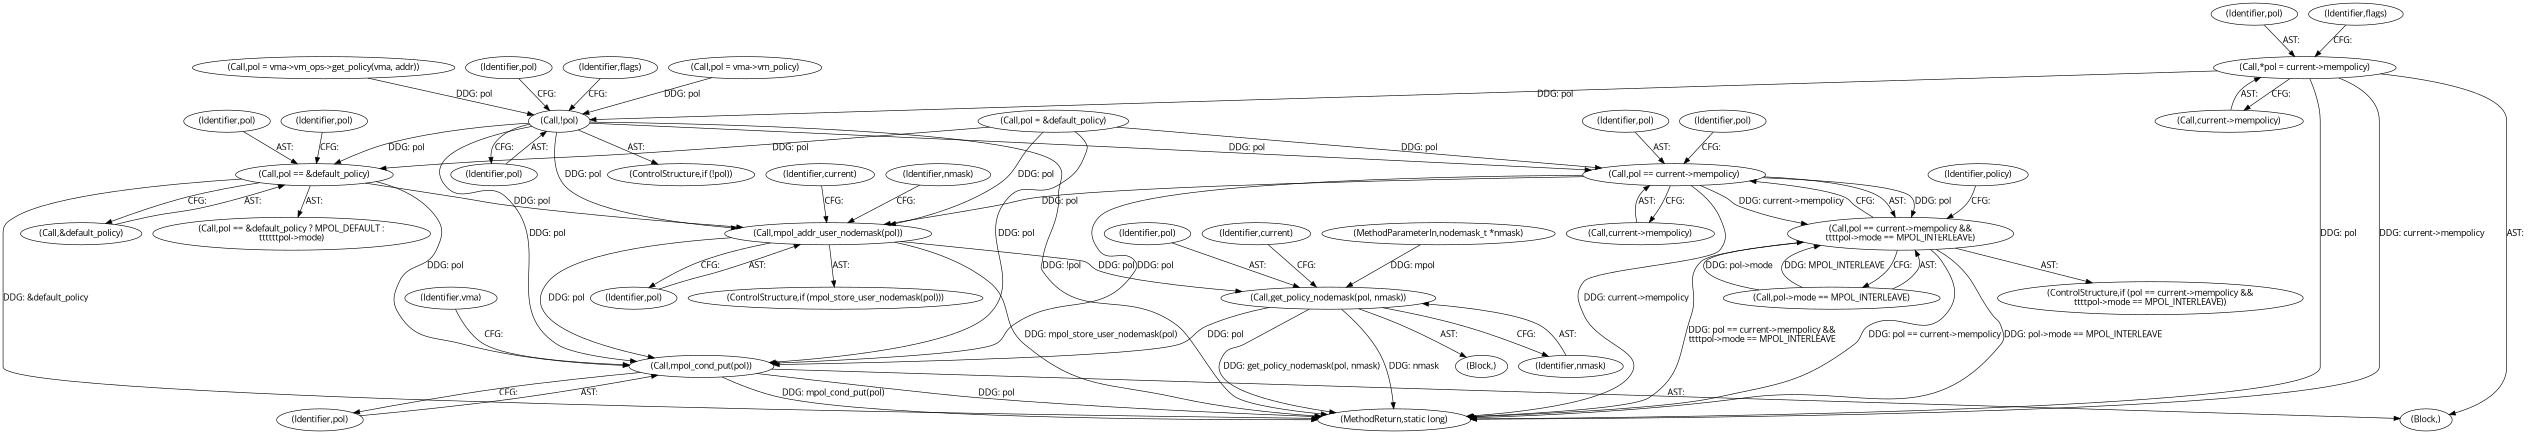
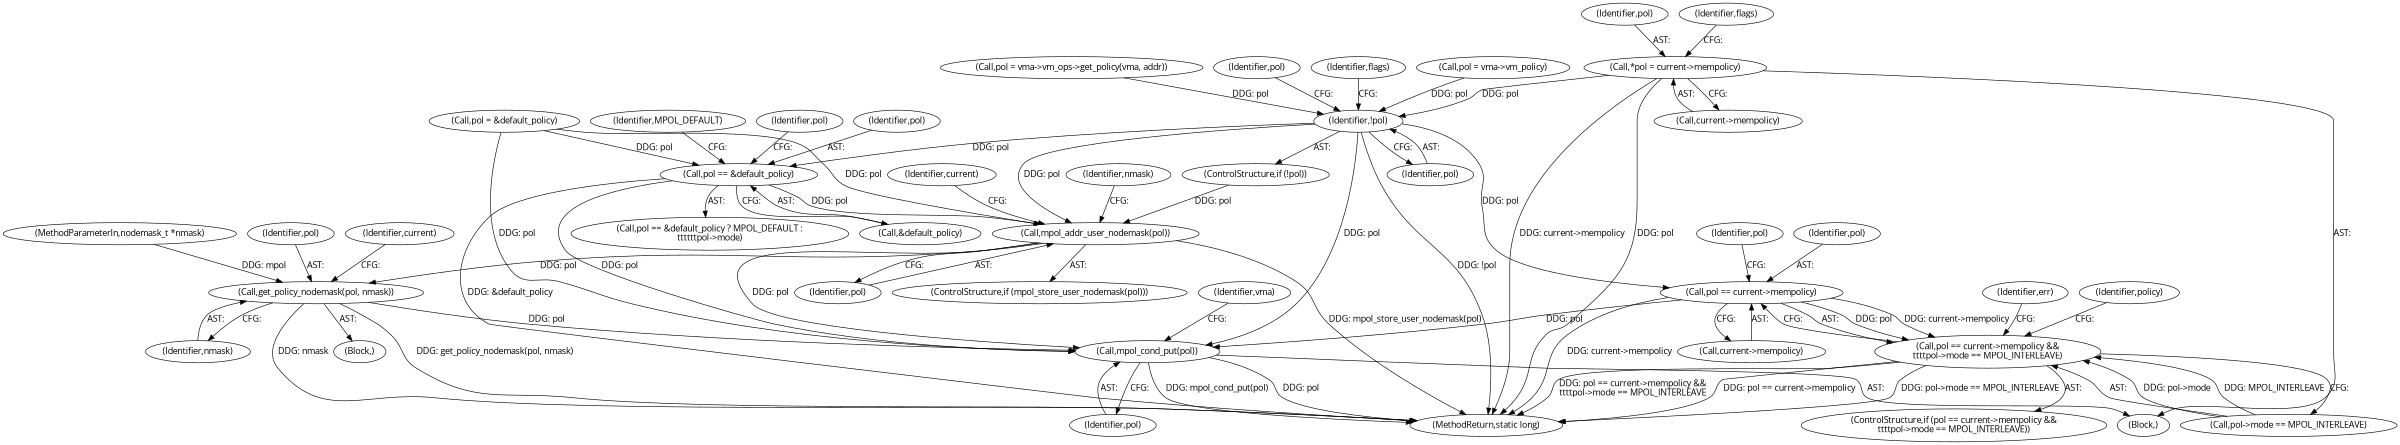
node "(Call,!pol)": label "(Call,!pol)" -> "(Identifier,!pol)"
node "(Identifier,MPOL_DEFAULT)": added
edge "(Call,pol = &default_policy)" -> "(Call,pol == current->mempolicy)": removed, label "DDG: pol"
edge "(Call,pol == current->mempolicy)" -> "(Call,mpol_addr_user_nodemask(pol))": now "(ControlStructure,if (!pol))" -> "(Call,mpol_addr_user_nodemask(pol))"
node "(Identifier,err)": added
